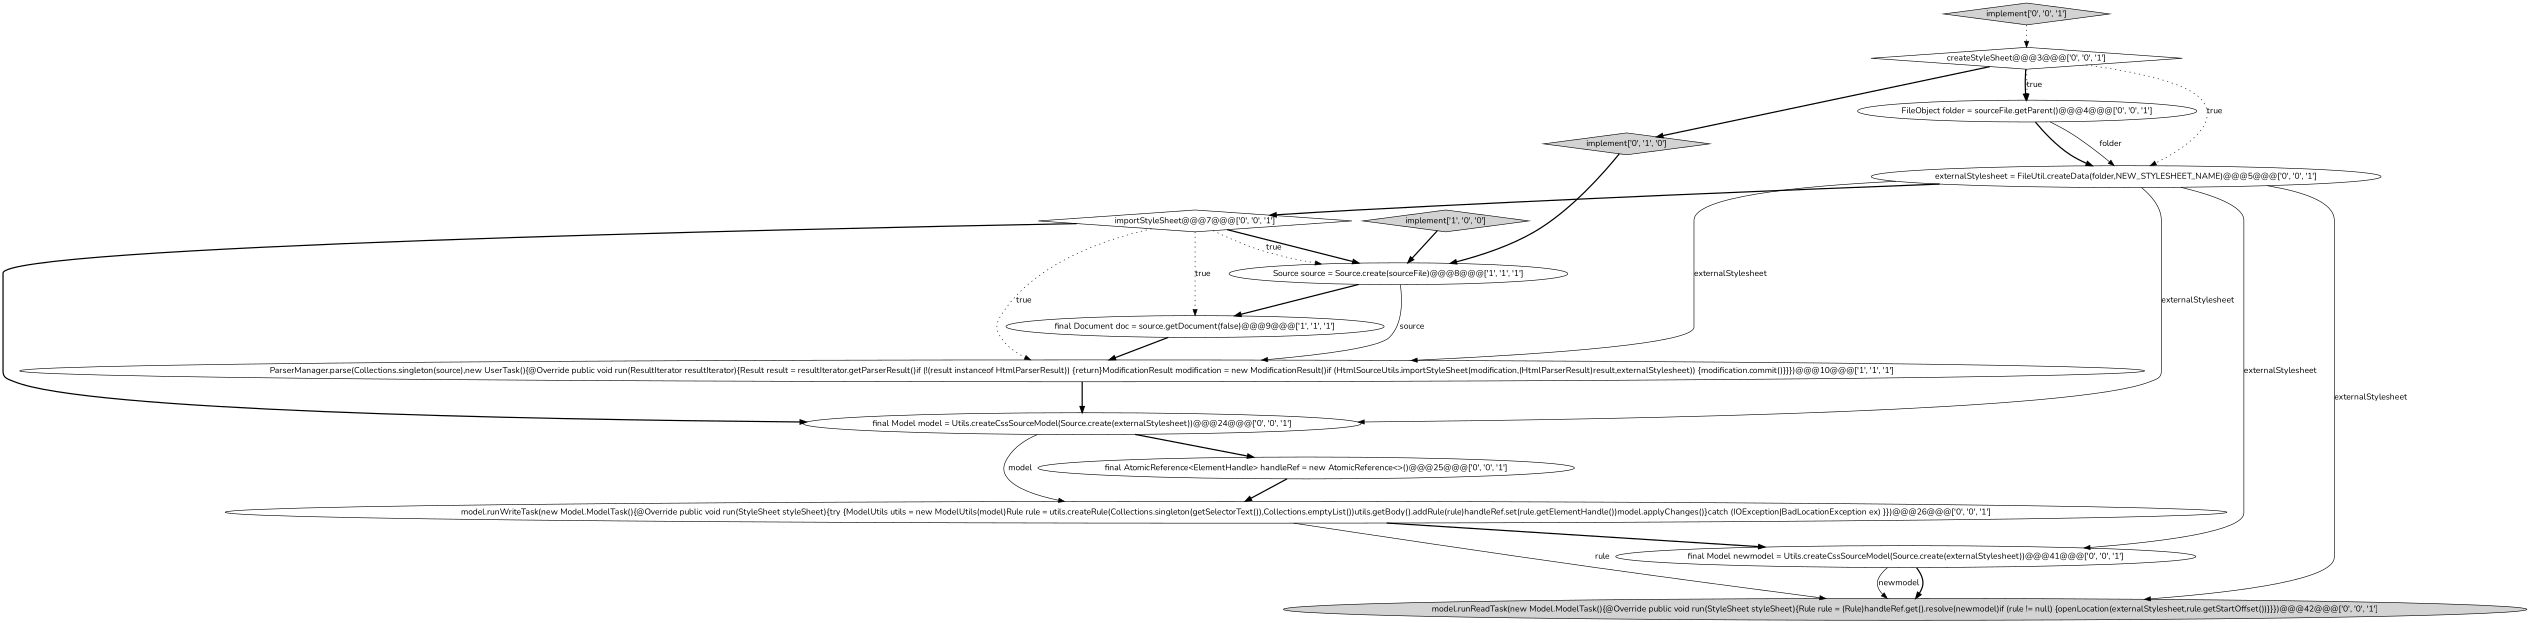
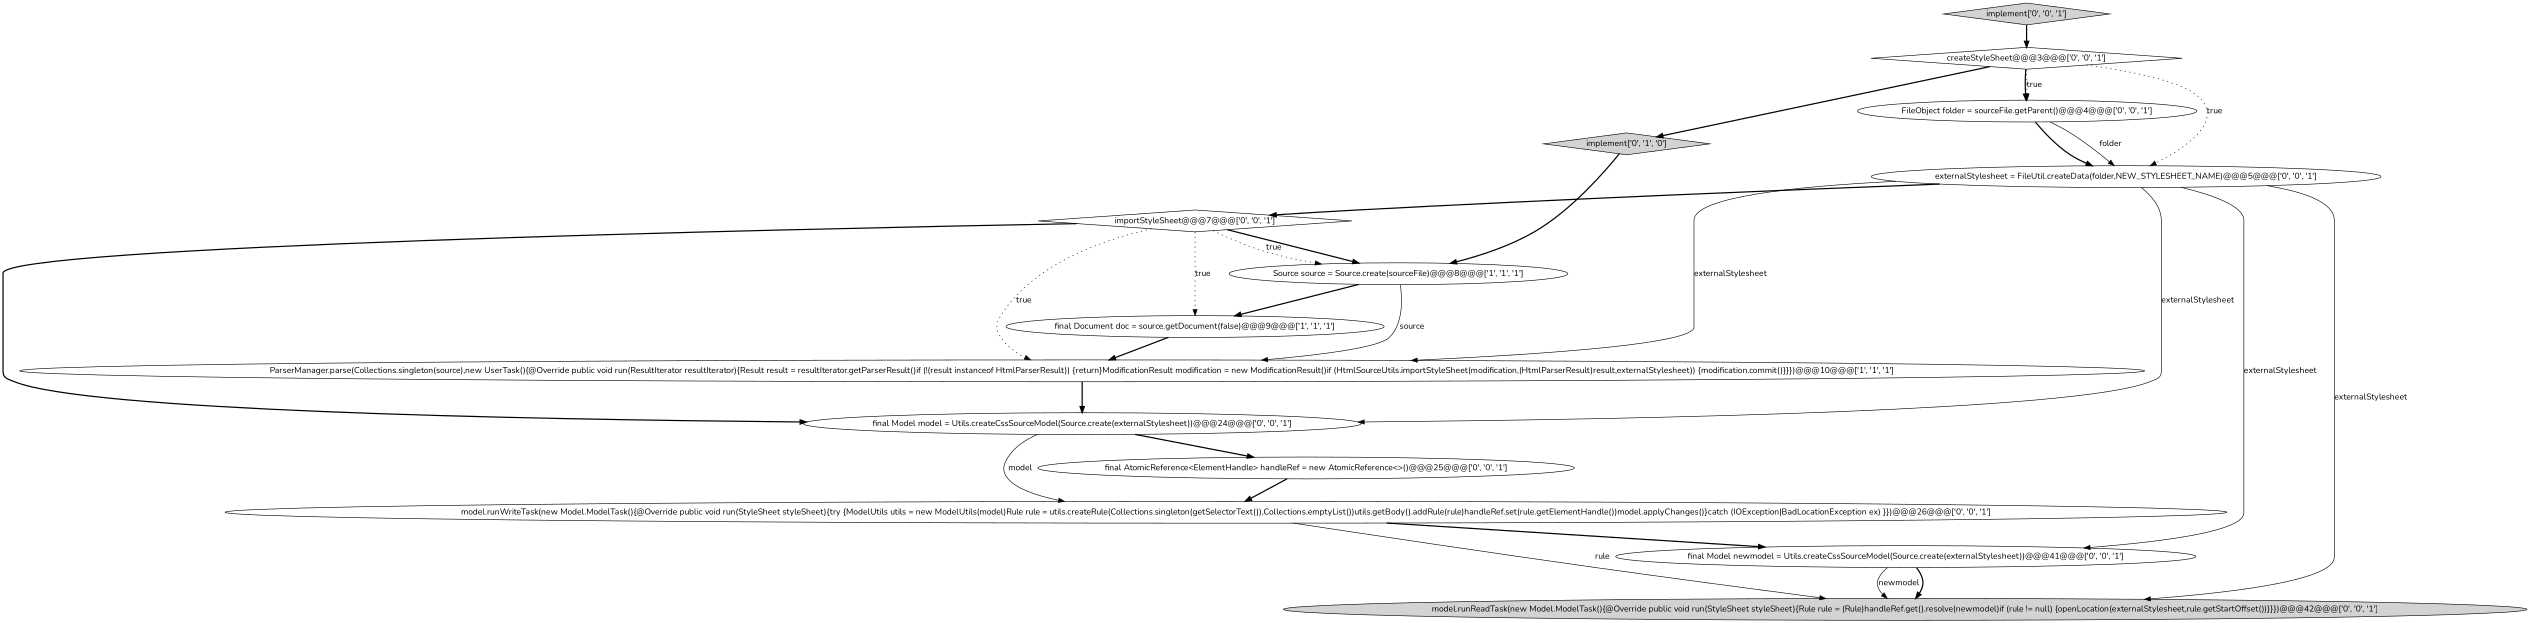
edge "implement['0', '0', '1']" -> "createStyleSheet@@@3@@@['0', '0', '1']": style dotted -> bold
node "implement['1', '0', '0']": removed
